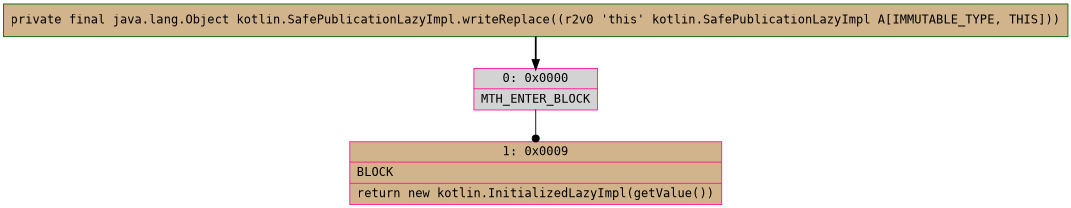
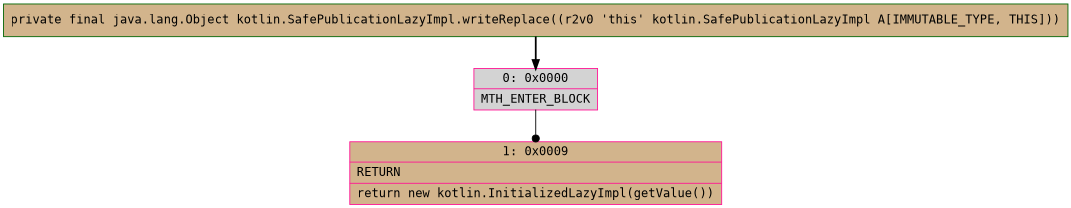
node "1: 0x0009": text "BLOCK" -> "RETURN"
